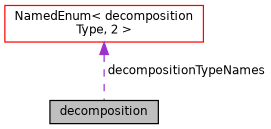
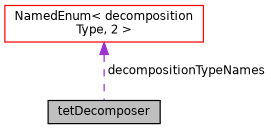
node "decomposition": label "decomposition" -> "tetDecomposer"
